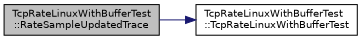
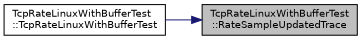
edge "TcpRateLinuxWithBufferTest ::RateSampleUpdatedTrace" -> "TcpRateLinuxWithBufferTest ::TcpRateLinuxWithBufferTest": reversed
